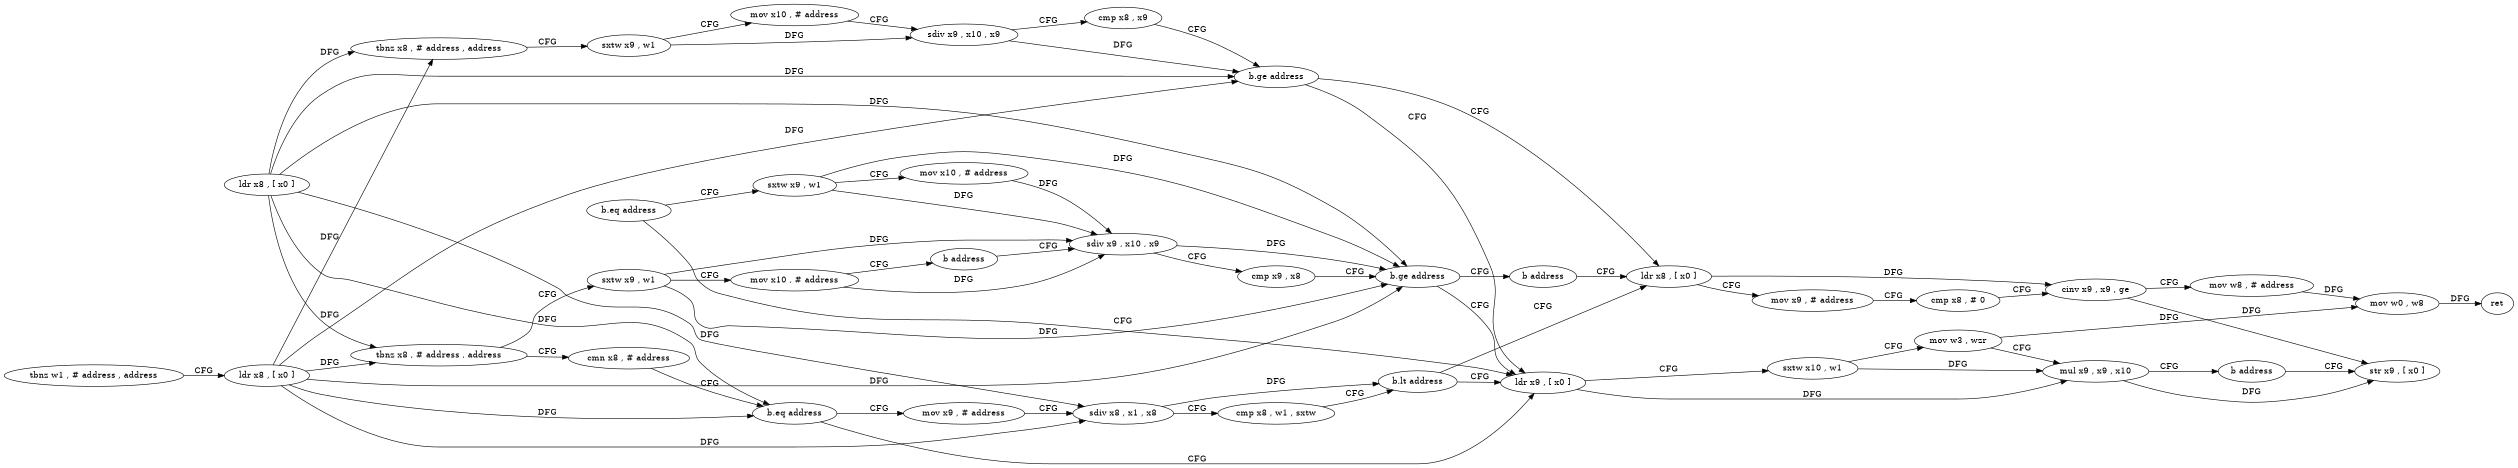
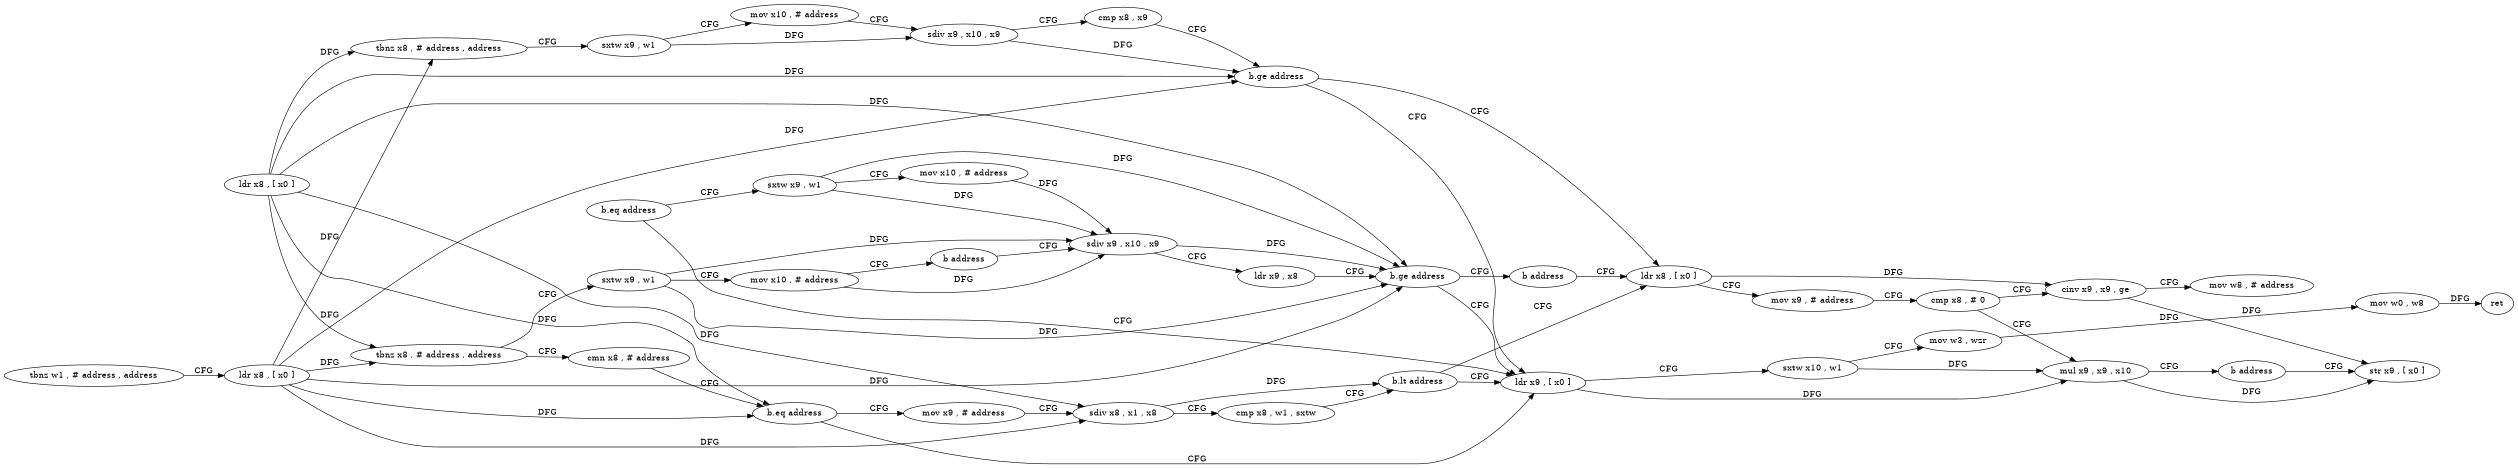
node "cmp x9 , x8": label "cmp x9 , x8" -> "ldr x9 , x8"
edge "mov w8 , # address" -> "mov w0 , w8": removed, label "DFG"
edge "mov w3 , wzr" -> "mul x9 , x9 , x10": now "cmp x8 , # 0" -> "mul x9 , x9 , x10"
